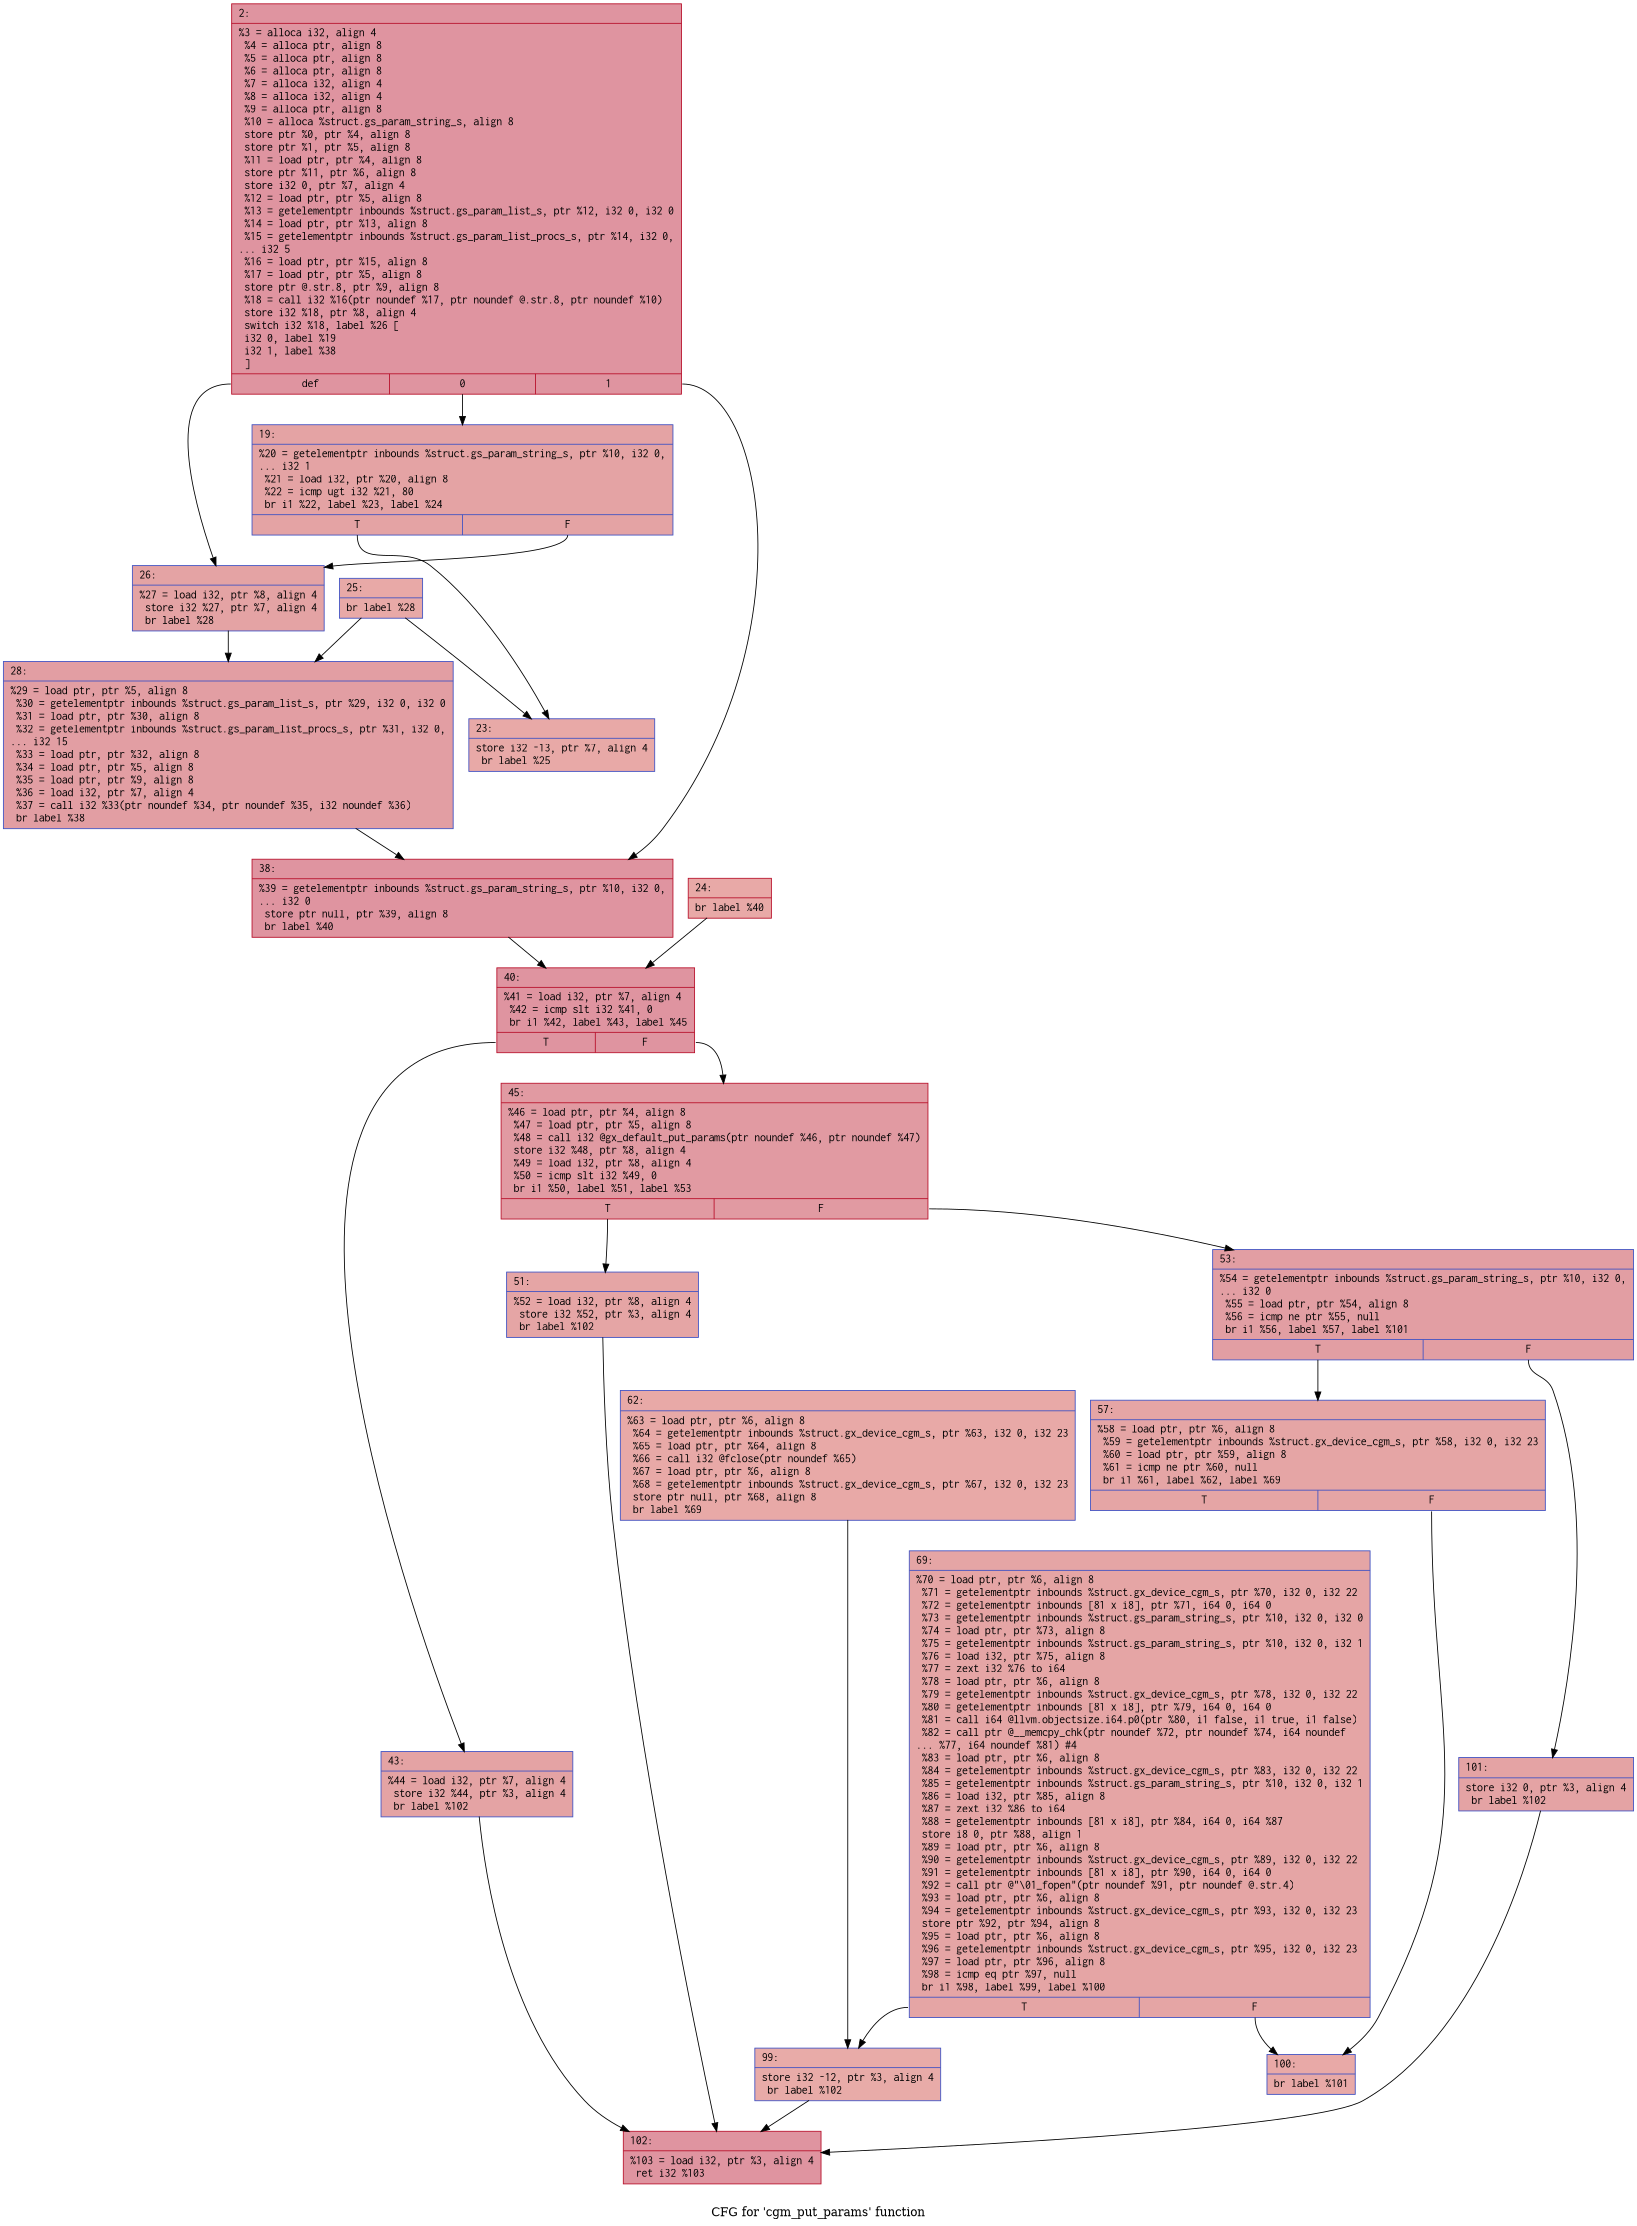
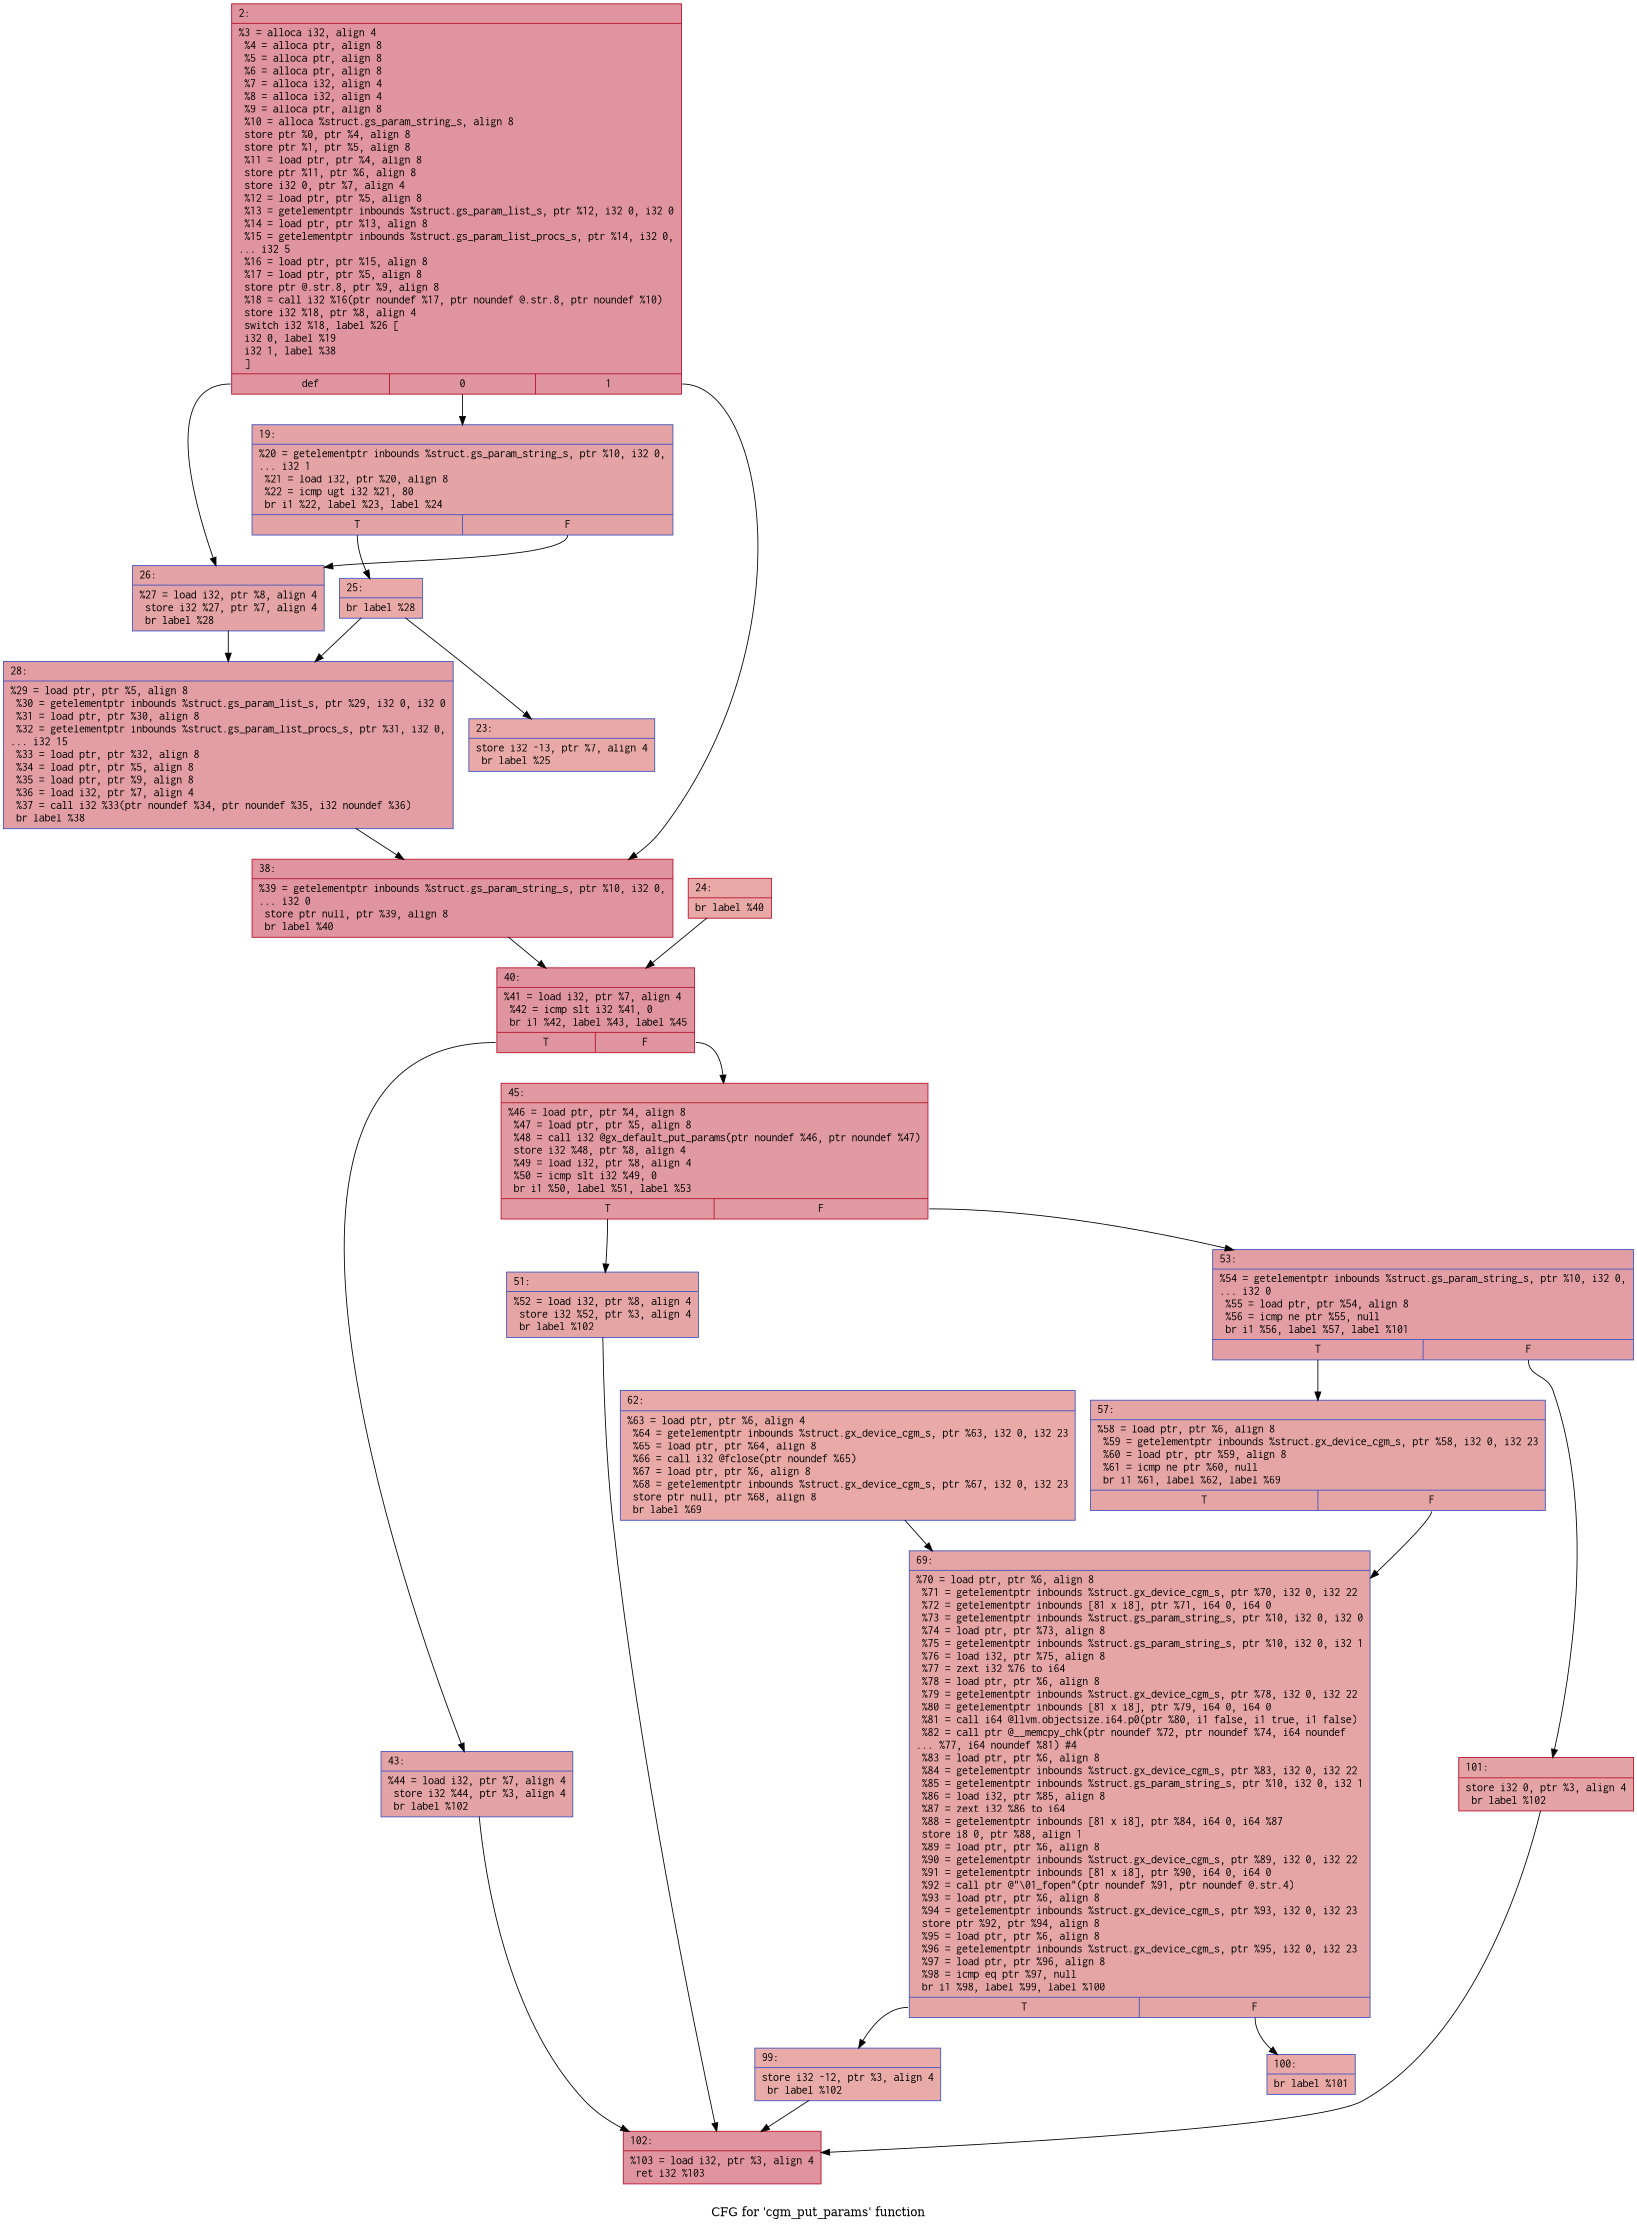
edge "19:" -> "23:": now "19:" -> "25:"
node "62:": text "%63 = load ptr, ptr %6, align 8" -> "%63 = load ptr, ptr %6, align 4"
edge "62:" -> "99:": now "62:" -> "69:"
node "101:": color #3d50c3ff -> #b70d28ff
edge "57:" -> "100:": now "57:" -> "69:"
